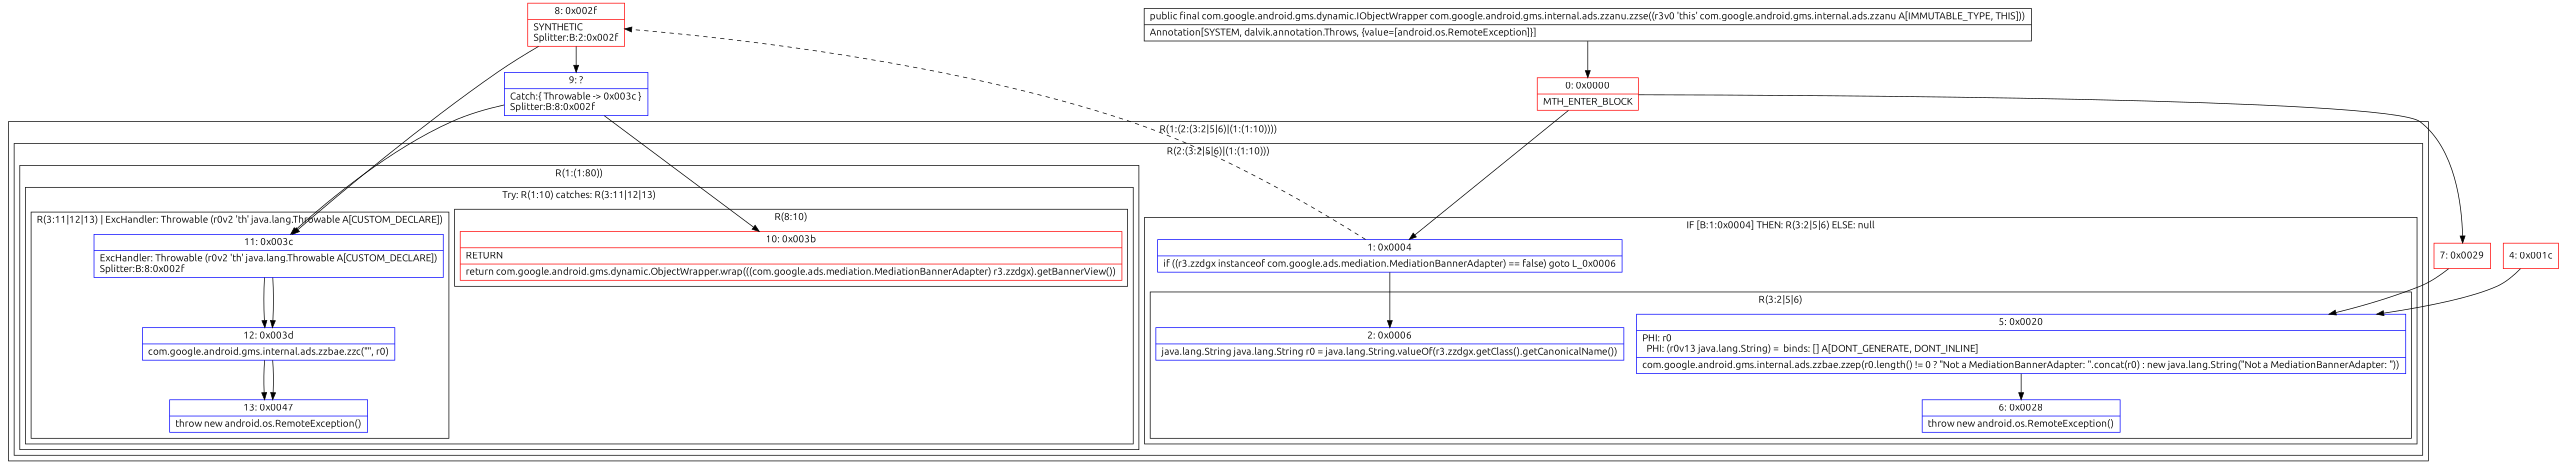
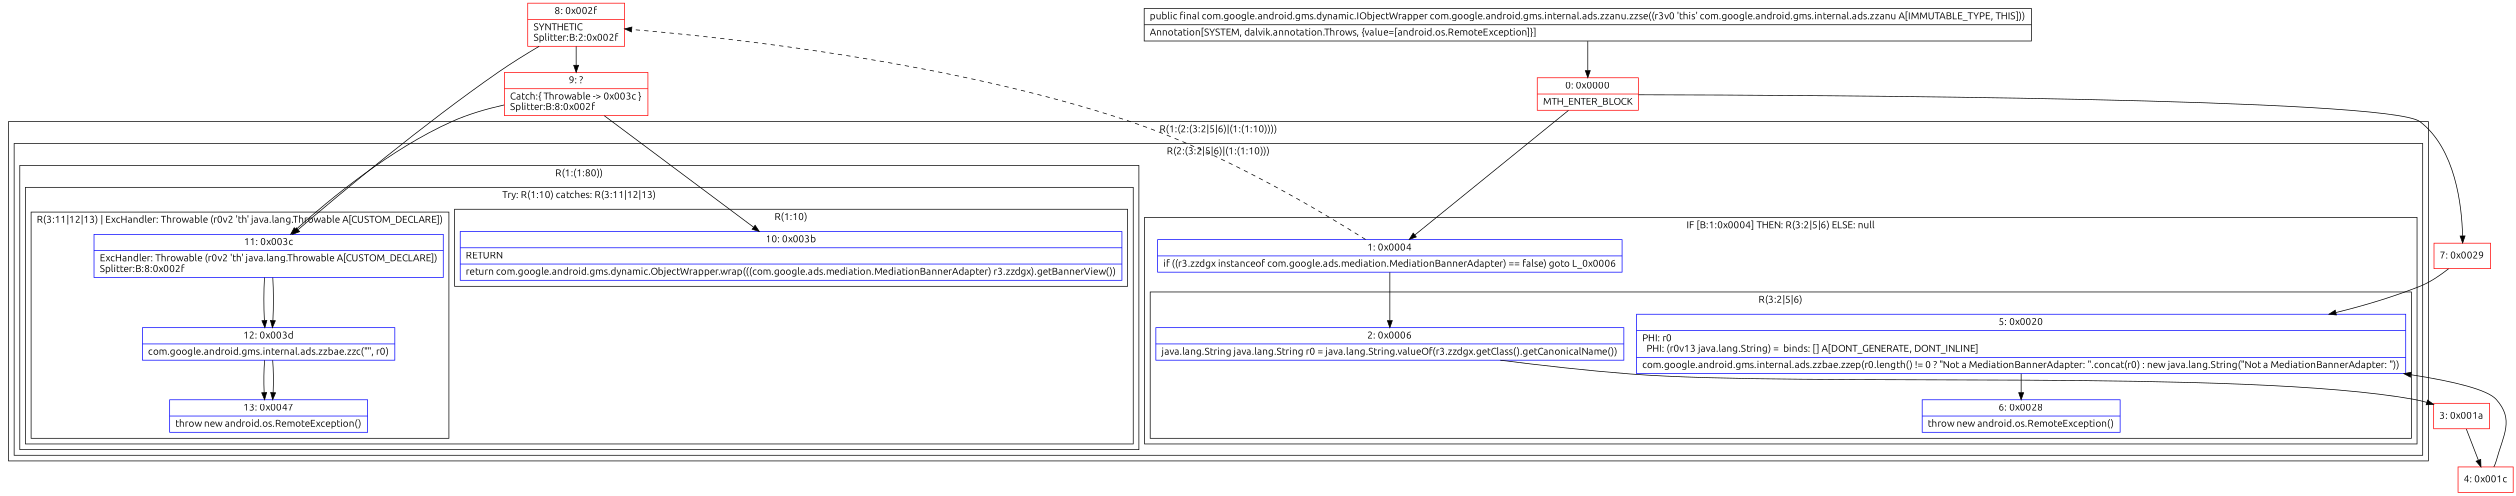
node "9: ?": color blue -> red
cluster "R(8:10)": label "R(8:10)" -> "R(1:10)"
node "10: 0x003b": color red -> blue
node "3: 0x001a": added
